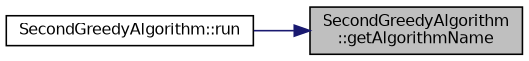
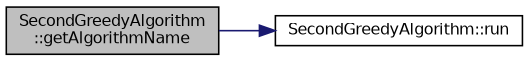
edge "SecondGreedyAlgorithm::run" -> "SecondGreedyAlgorithm ::getAlgorithmName": reversed
